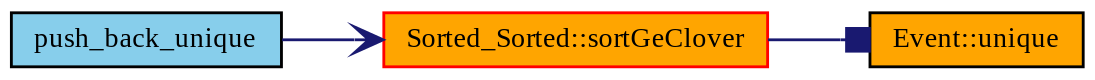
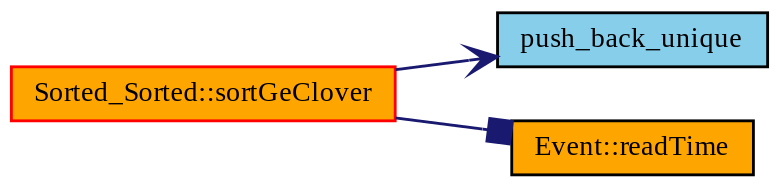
edge "push_back_unique" -> "Sorted_Sorted::sortGeClover": reversed
node "Event::unique": label "Event::unique" -> "Event::readTime"
